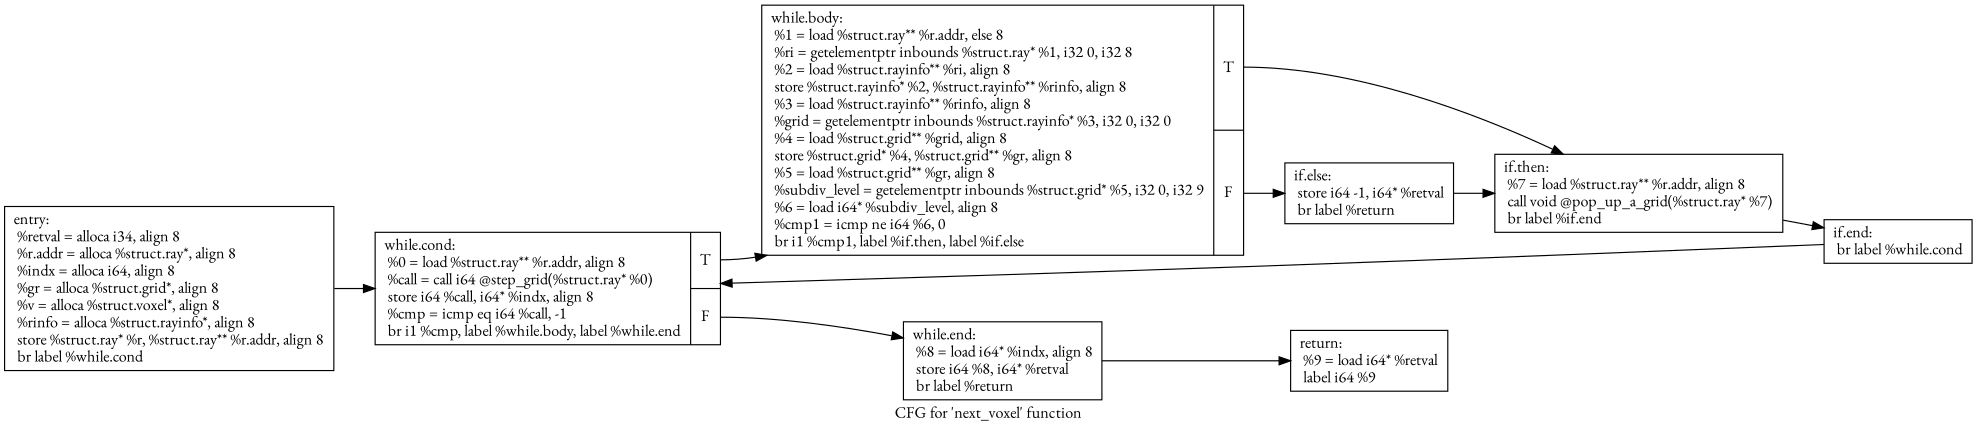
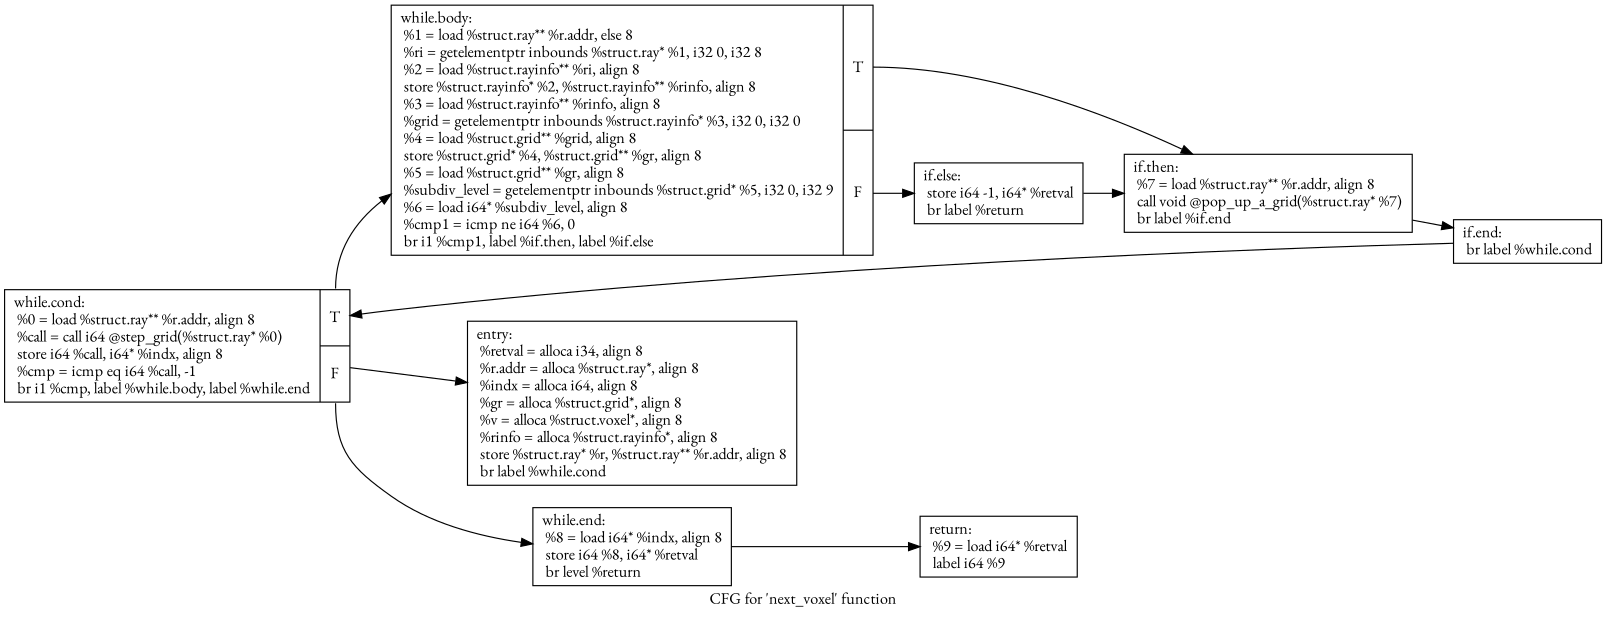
edge "entry:" -> "while.cond:": reversed
node "while.end:": text "br label %return" -> "br level %return"
